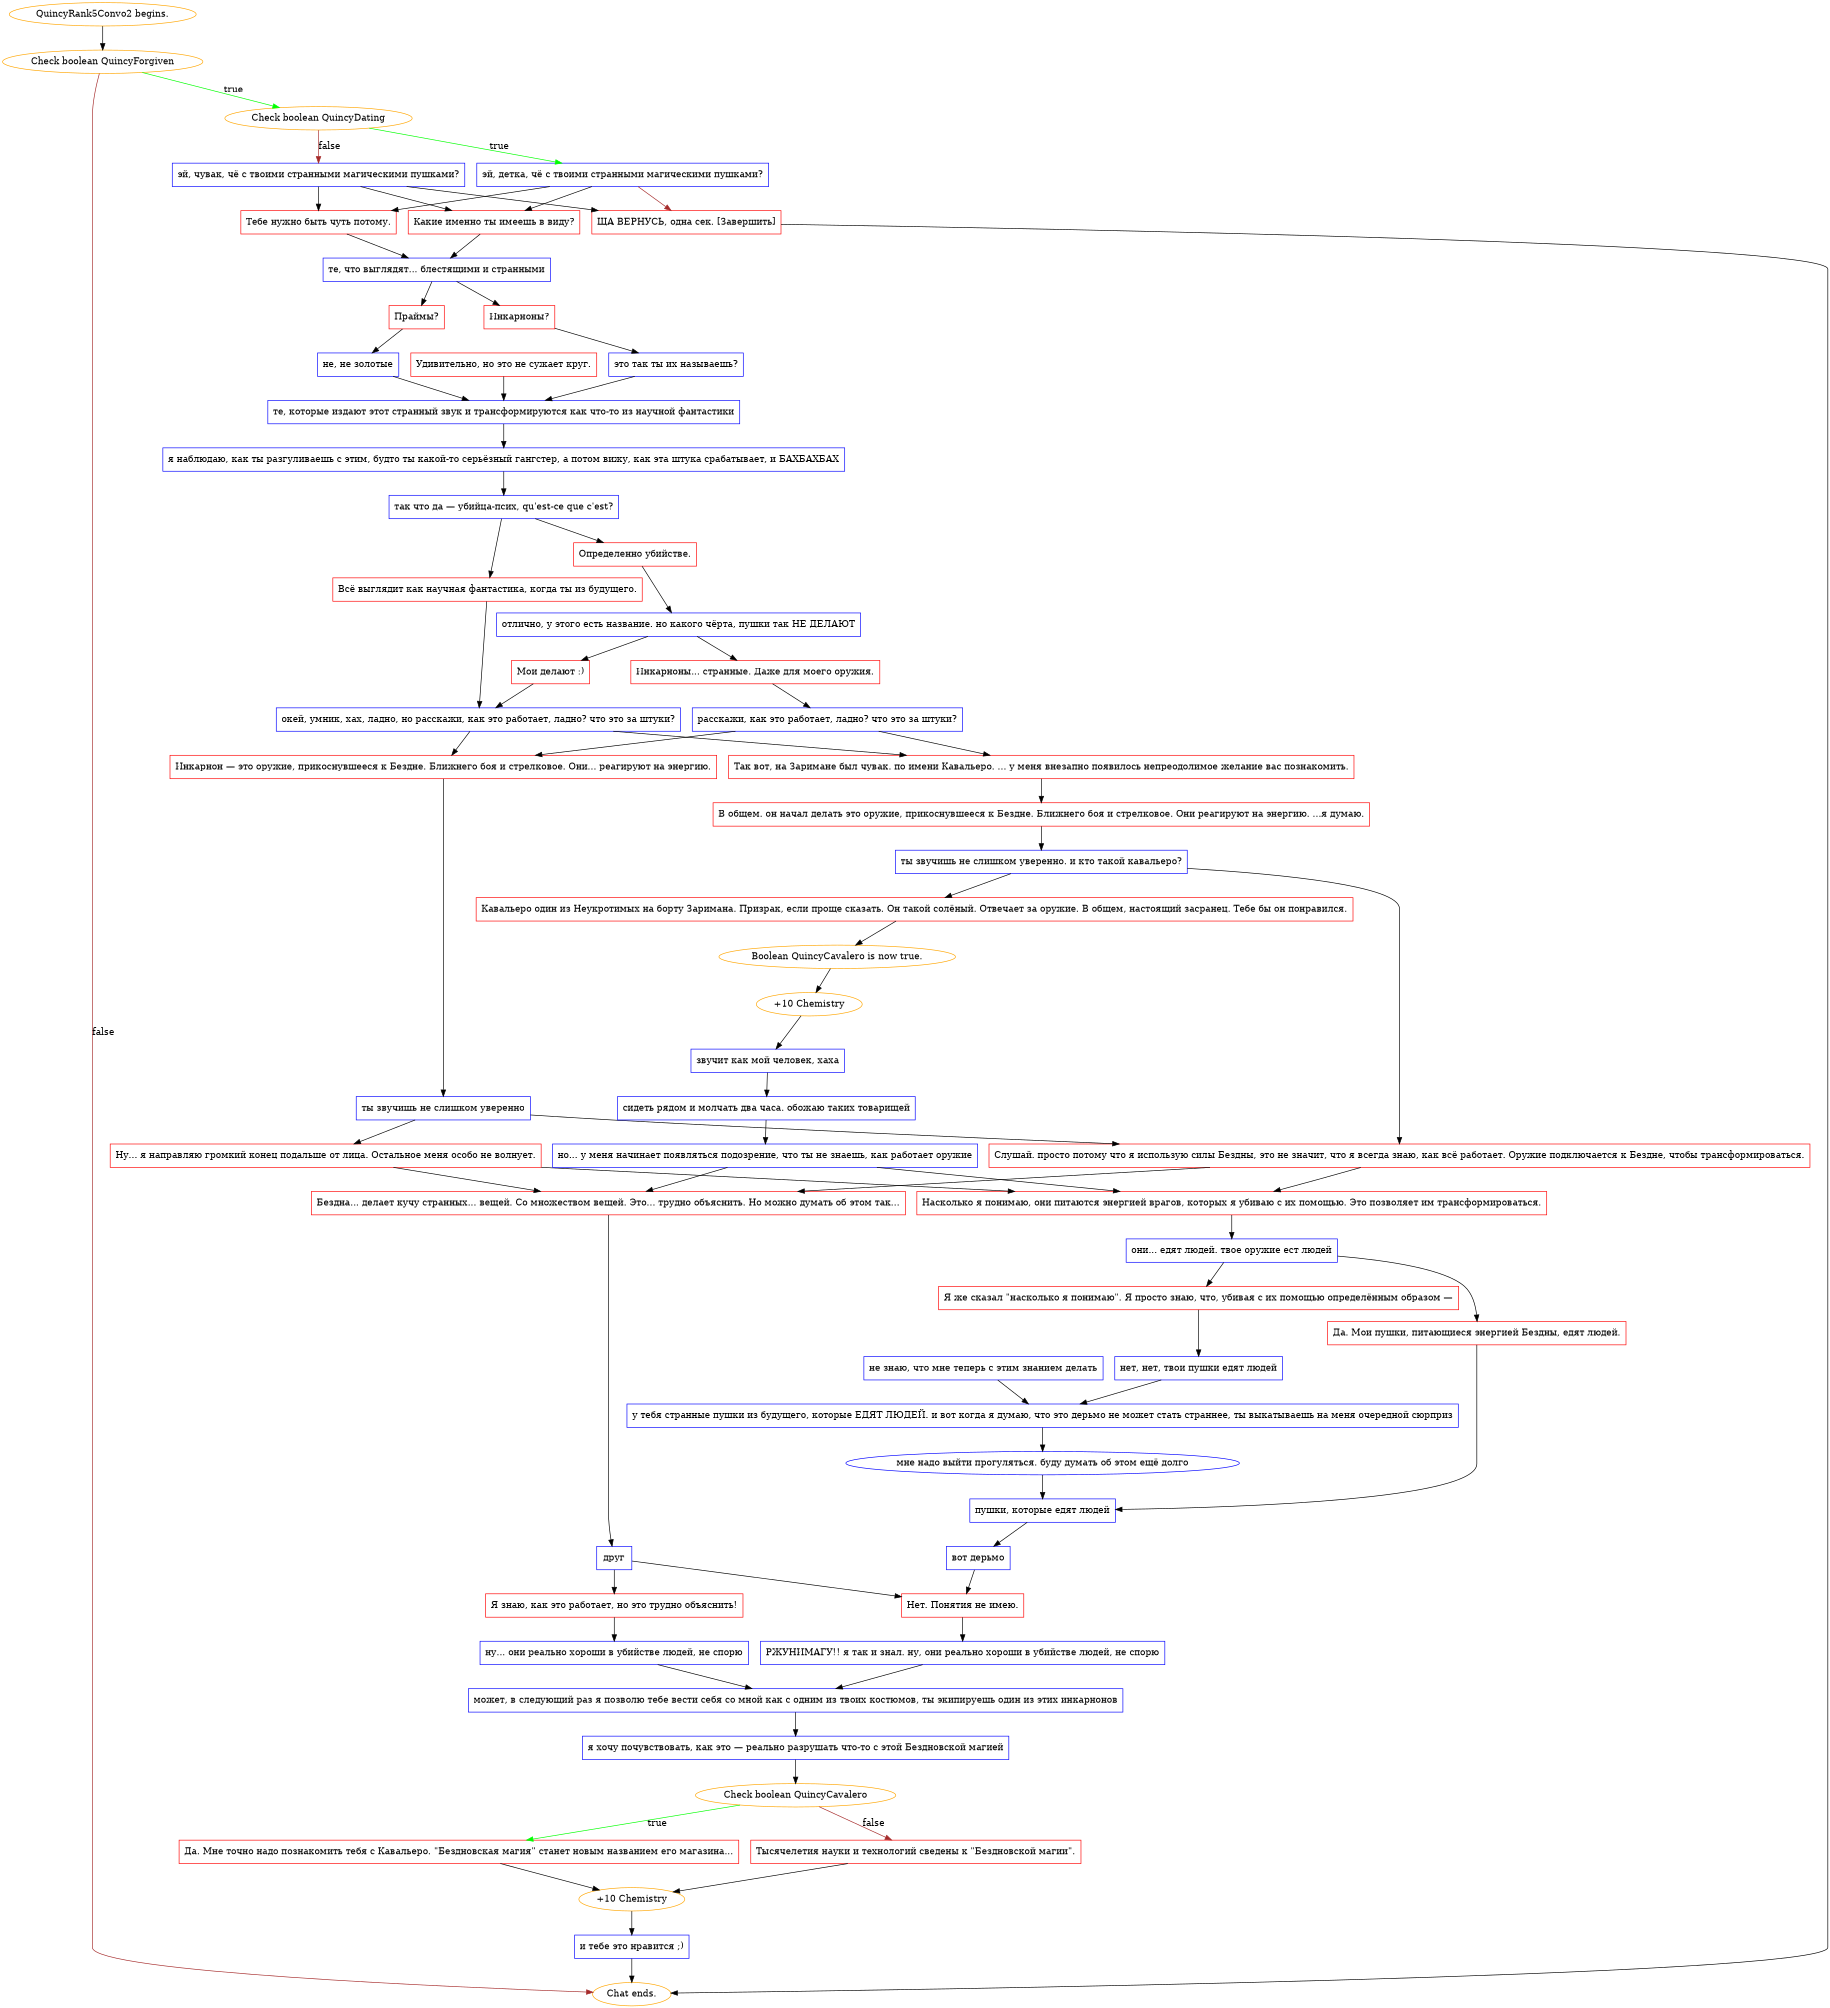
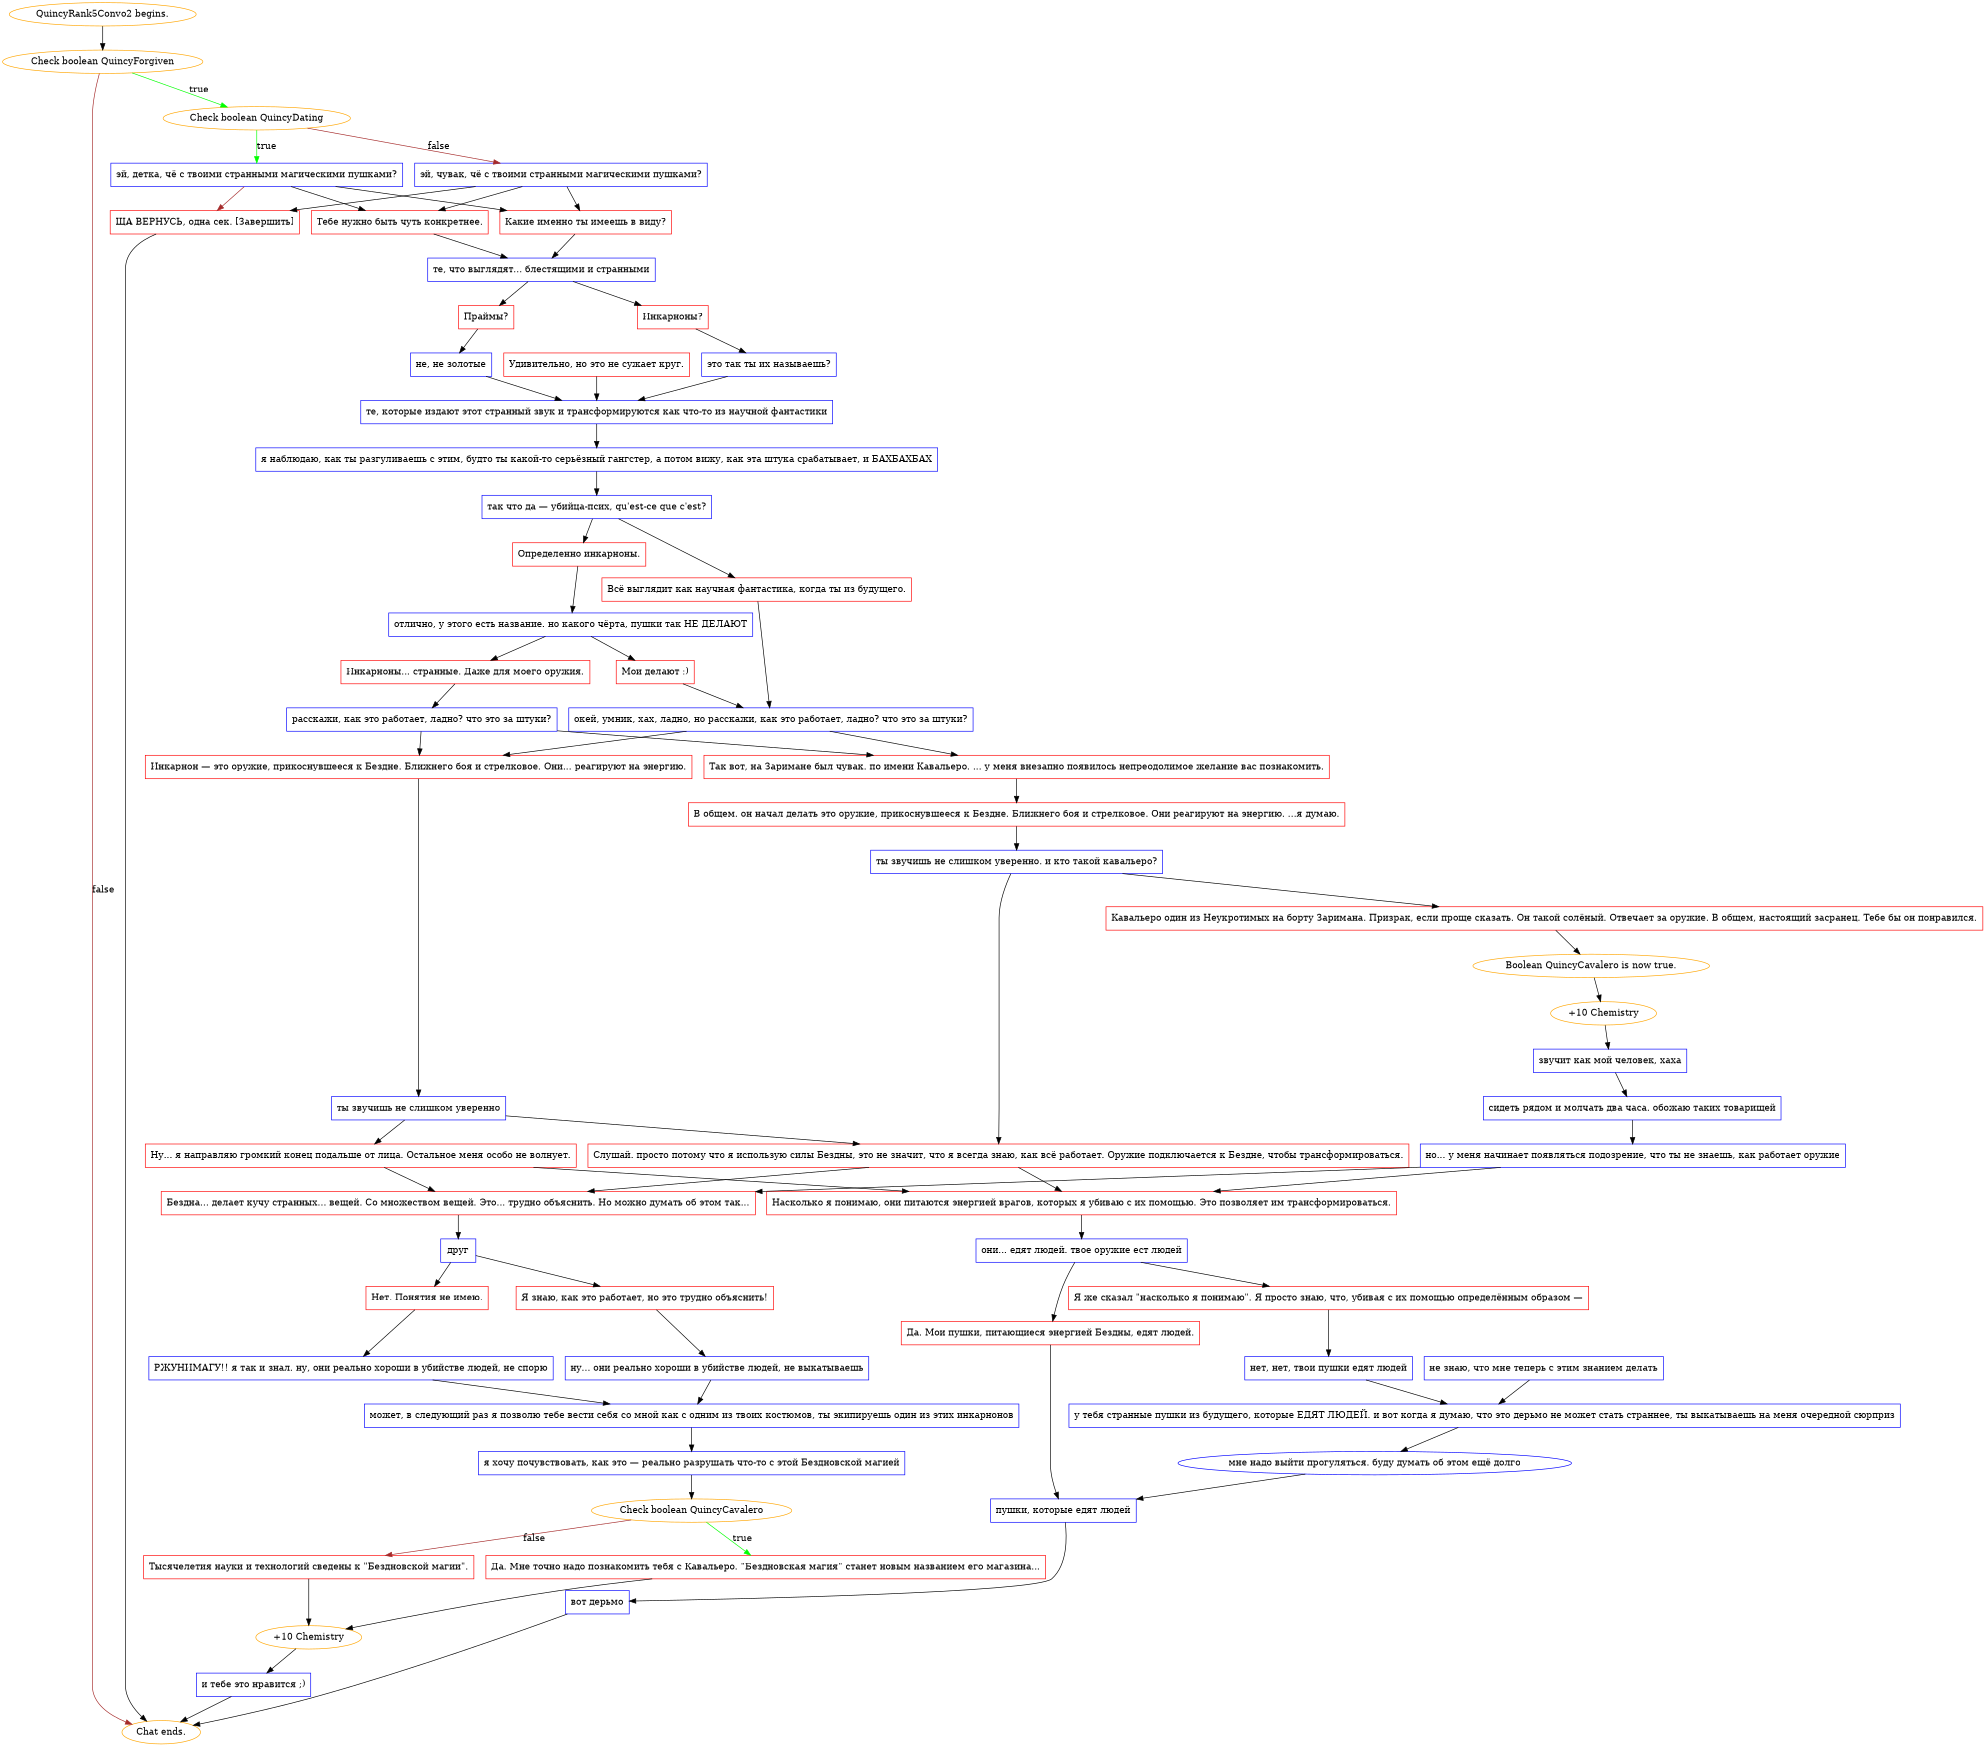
node "Тебе нужно быть чуть потому.": label "Тебе нужно быть чуть потому." -> "Тебе нужно быть чуть конкретнее."
node "Определенно убийстве.": label "Определенно убийстве." -> "Определенно инкарноны."
edge "вот дерьмо" -> "Нет. Понятия не имею.": now "вот дерьмо" -> "Chat ends."
node "ну... они реально хороши в убийстве людей, не спорю": label "ну... они реально хороши в убийстве людей, не спорю" -> "ну... они реально хороши в убийстве людей, не выкатываешь"
